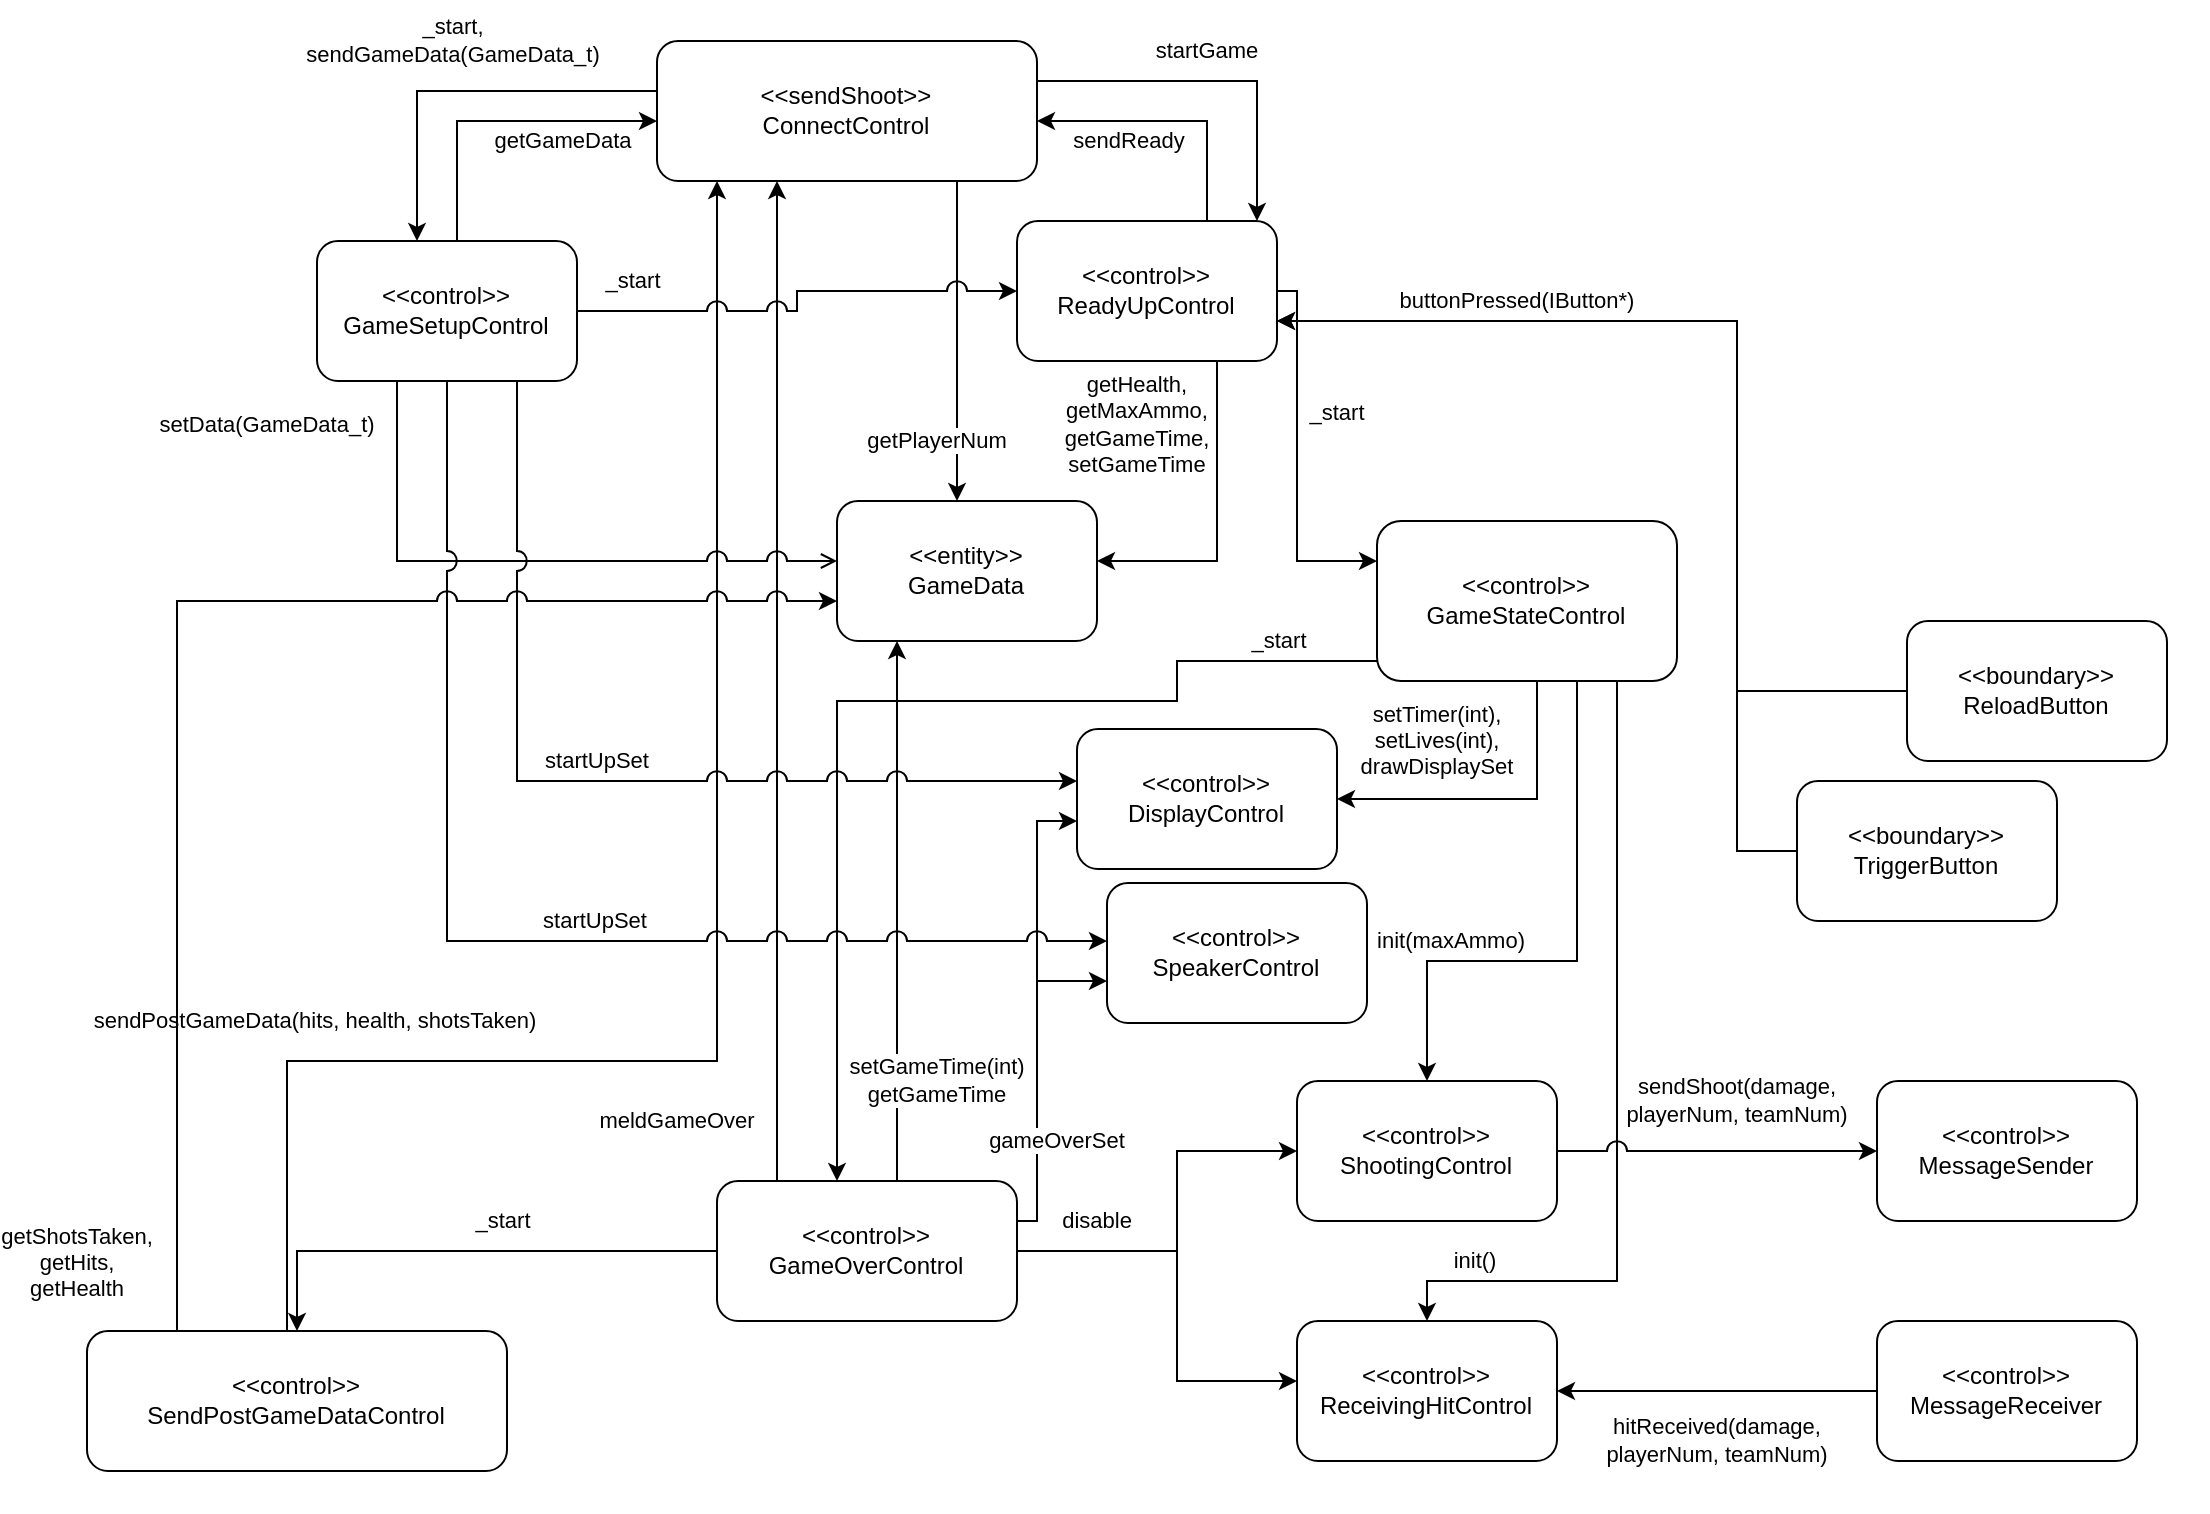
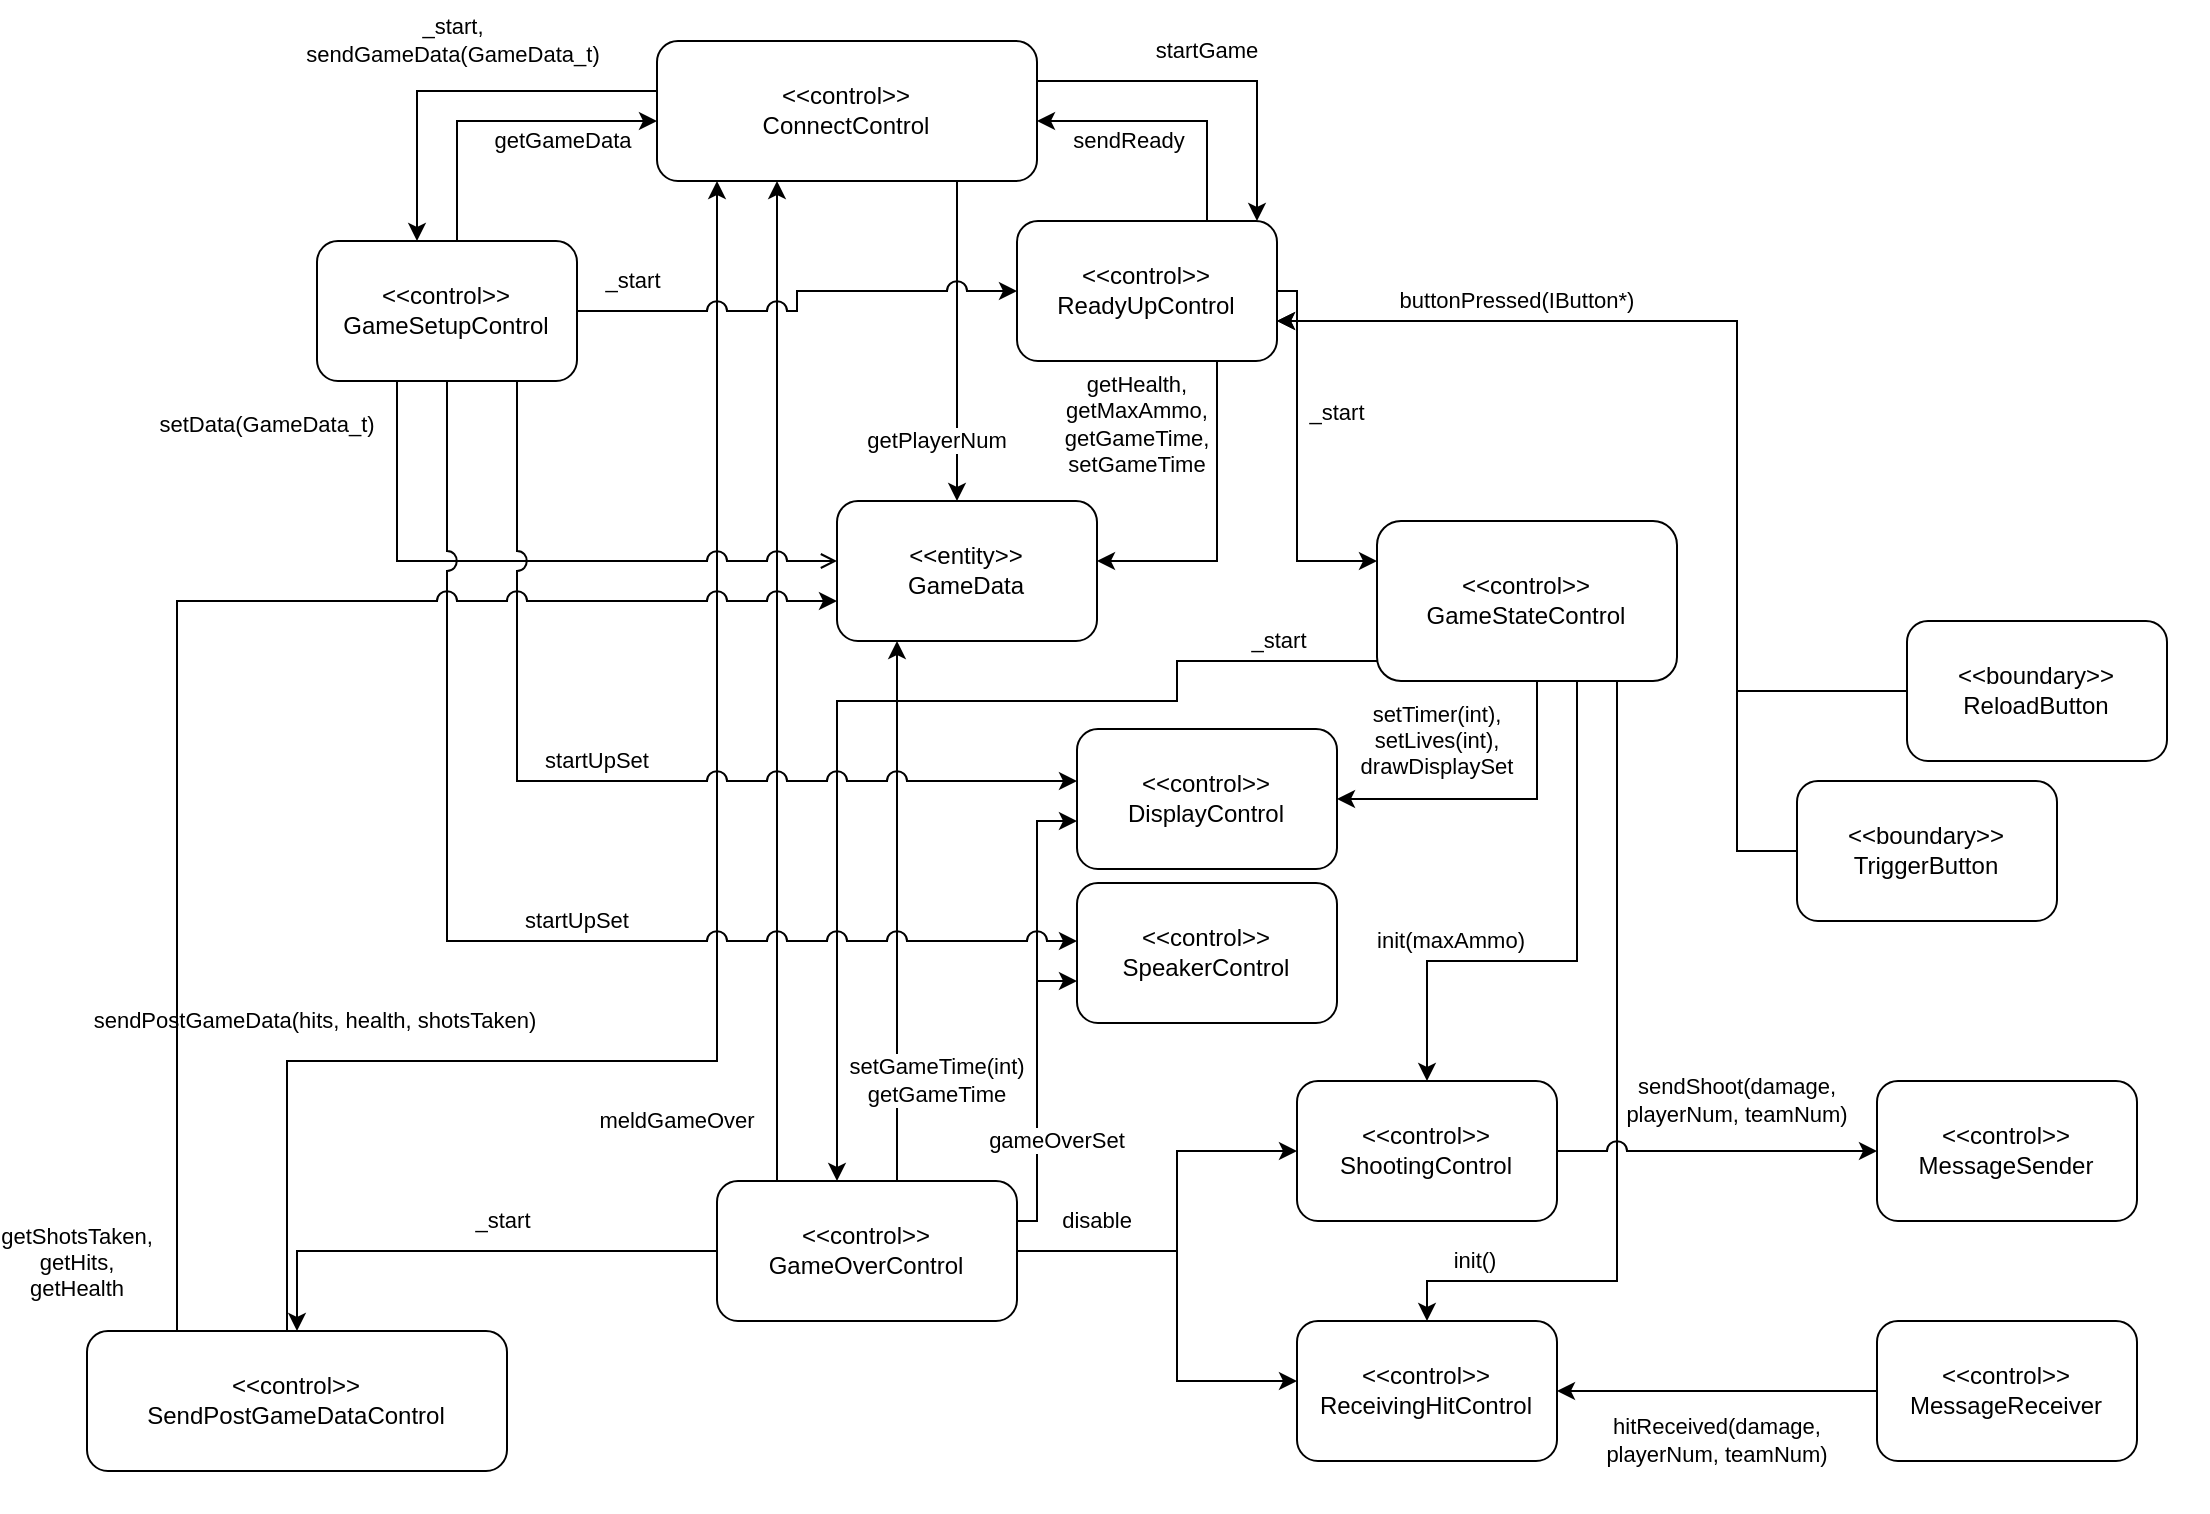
node "<<sendShoot>> ConnectControl": label "<<sendShoot>> ConnectControl" -> "<<control>> ConnectControl"
node "<<control>> SpeakerControl": moved (1237, 953) -> (1207, 953)
